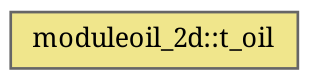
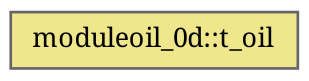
node "moduleoil_2d::t_oil": label "moduleoil_2d::t_oil" -> "moduleoil_0d::t_oil"
